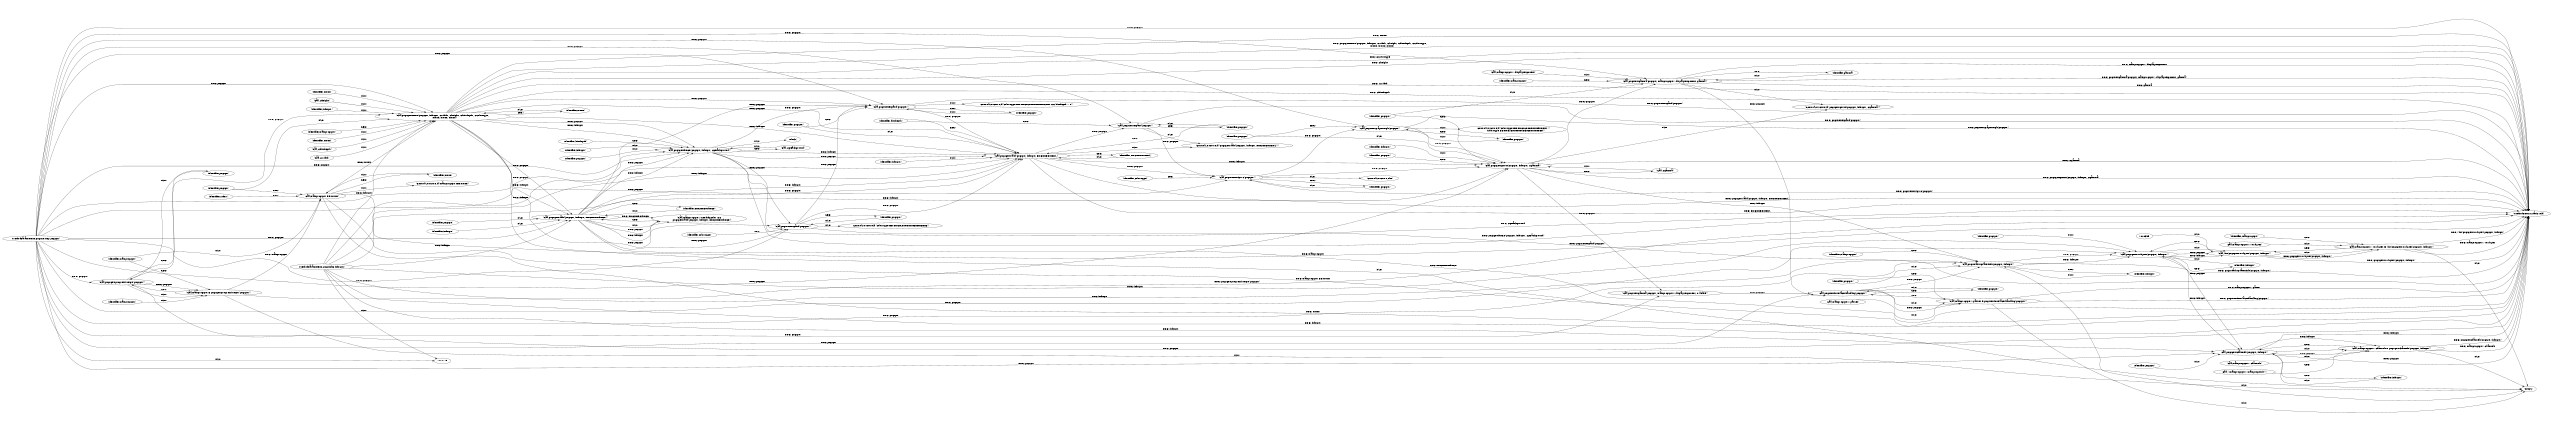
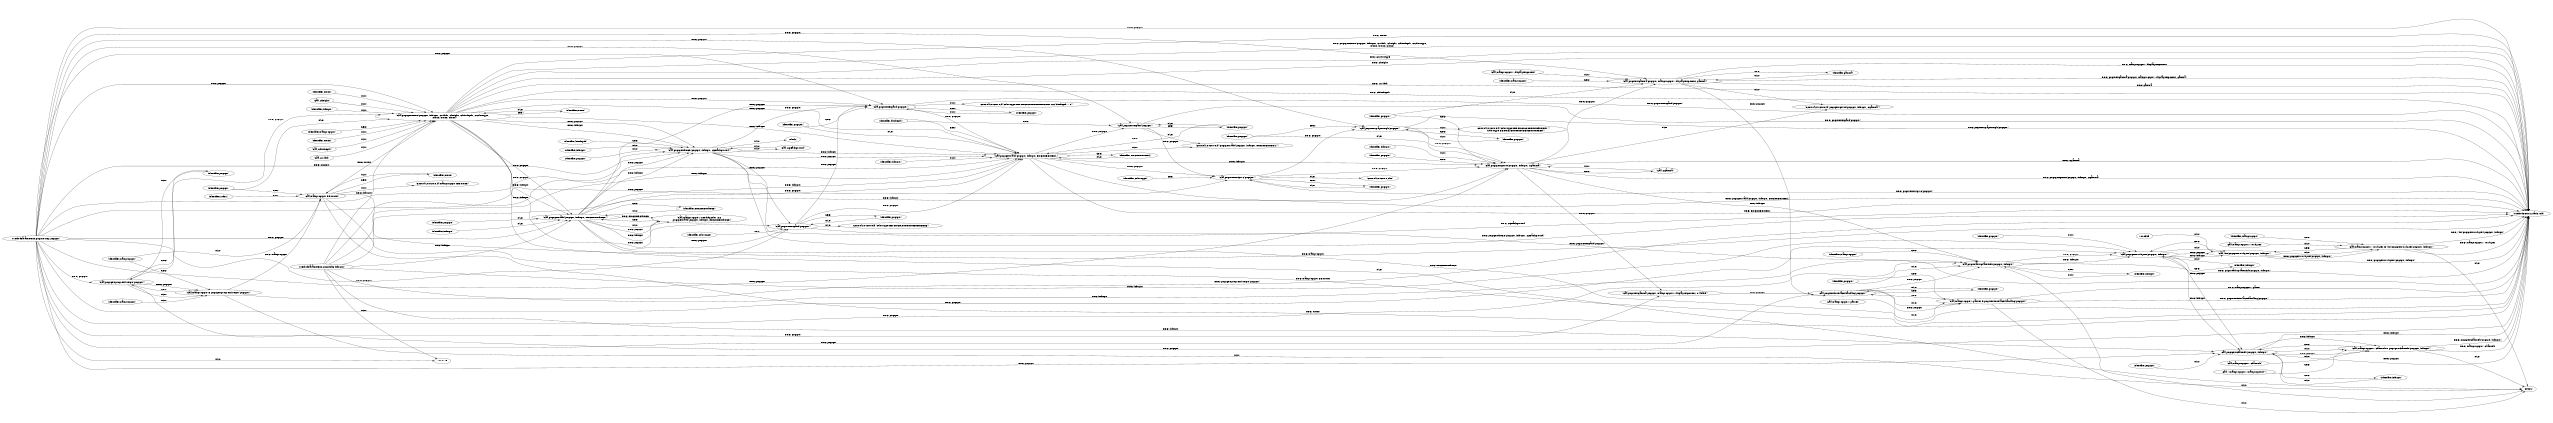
edge "(Call,png_get_bKGD(png_ptr, info_ptr, &pBackground))" -> "(Call,&pBackground)": label "CFG: " -> "AST: "
edge "(MethodParameterIn,png_infop info_ptr)" -> "(MethodReturn,static void)": removed, label "DDG: info_ptr"
